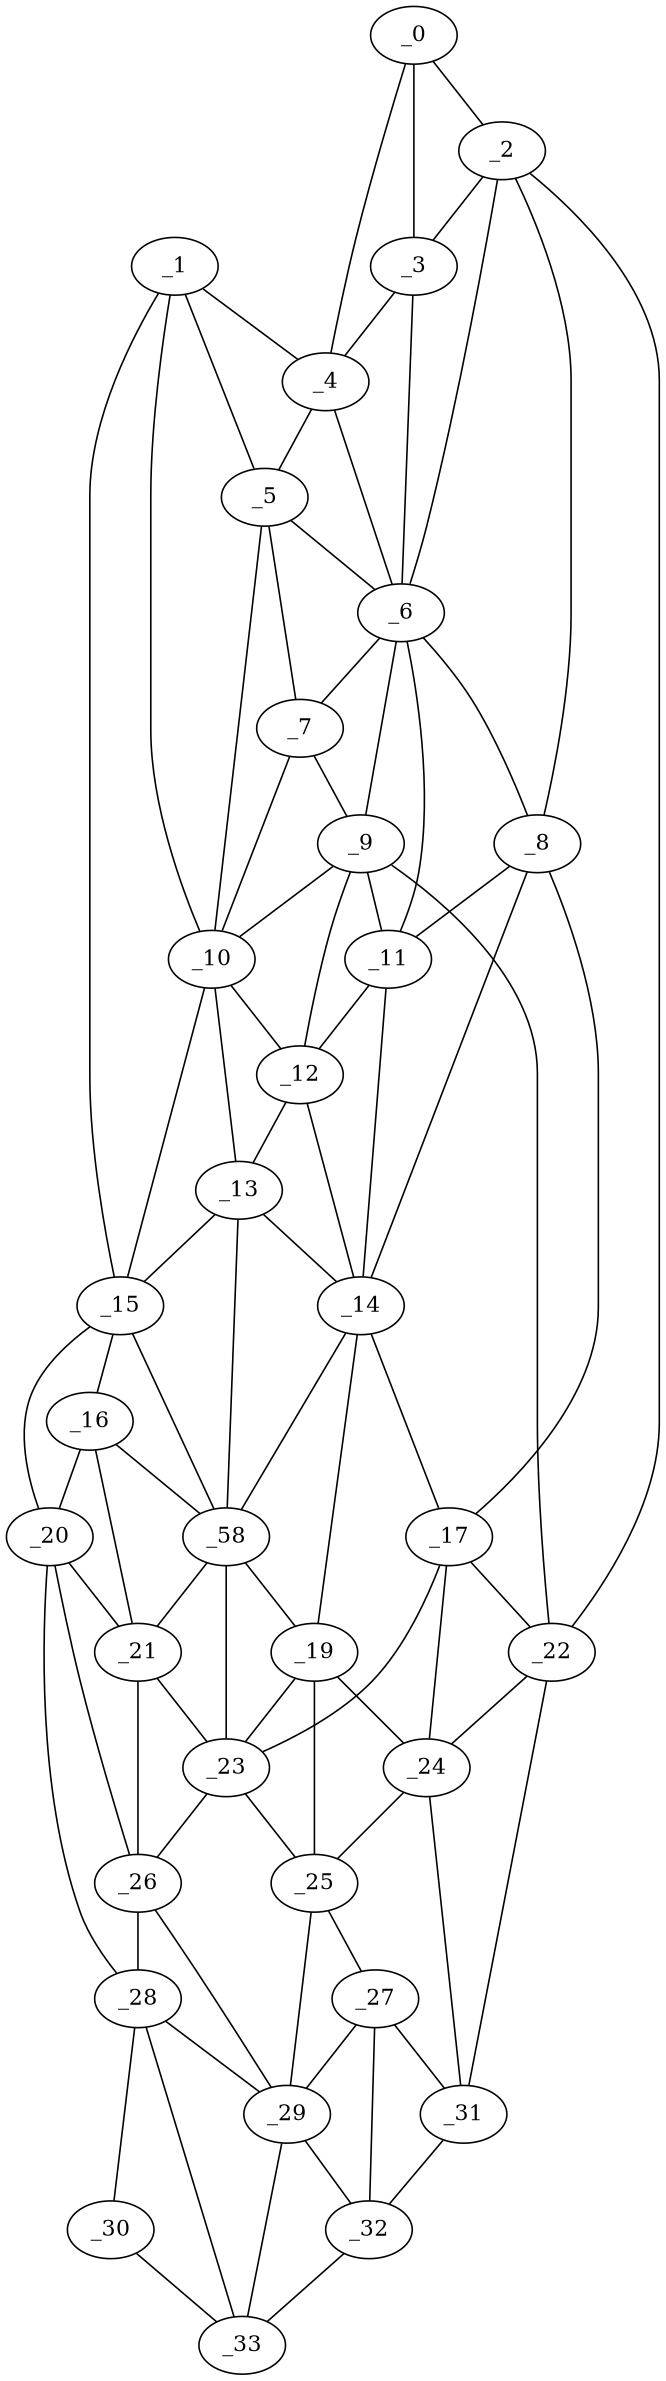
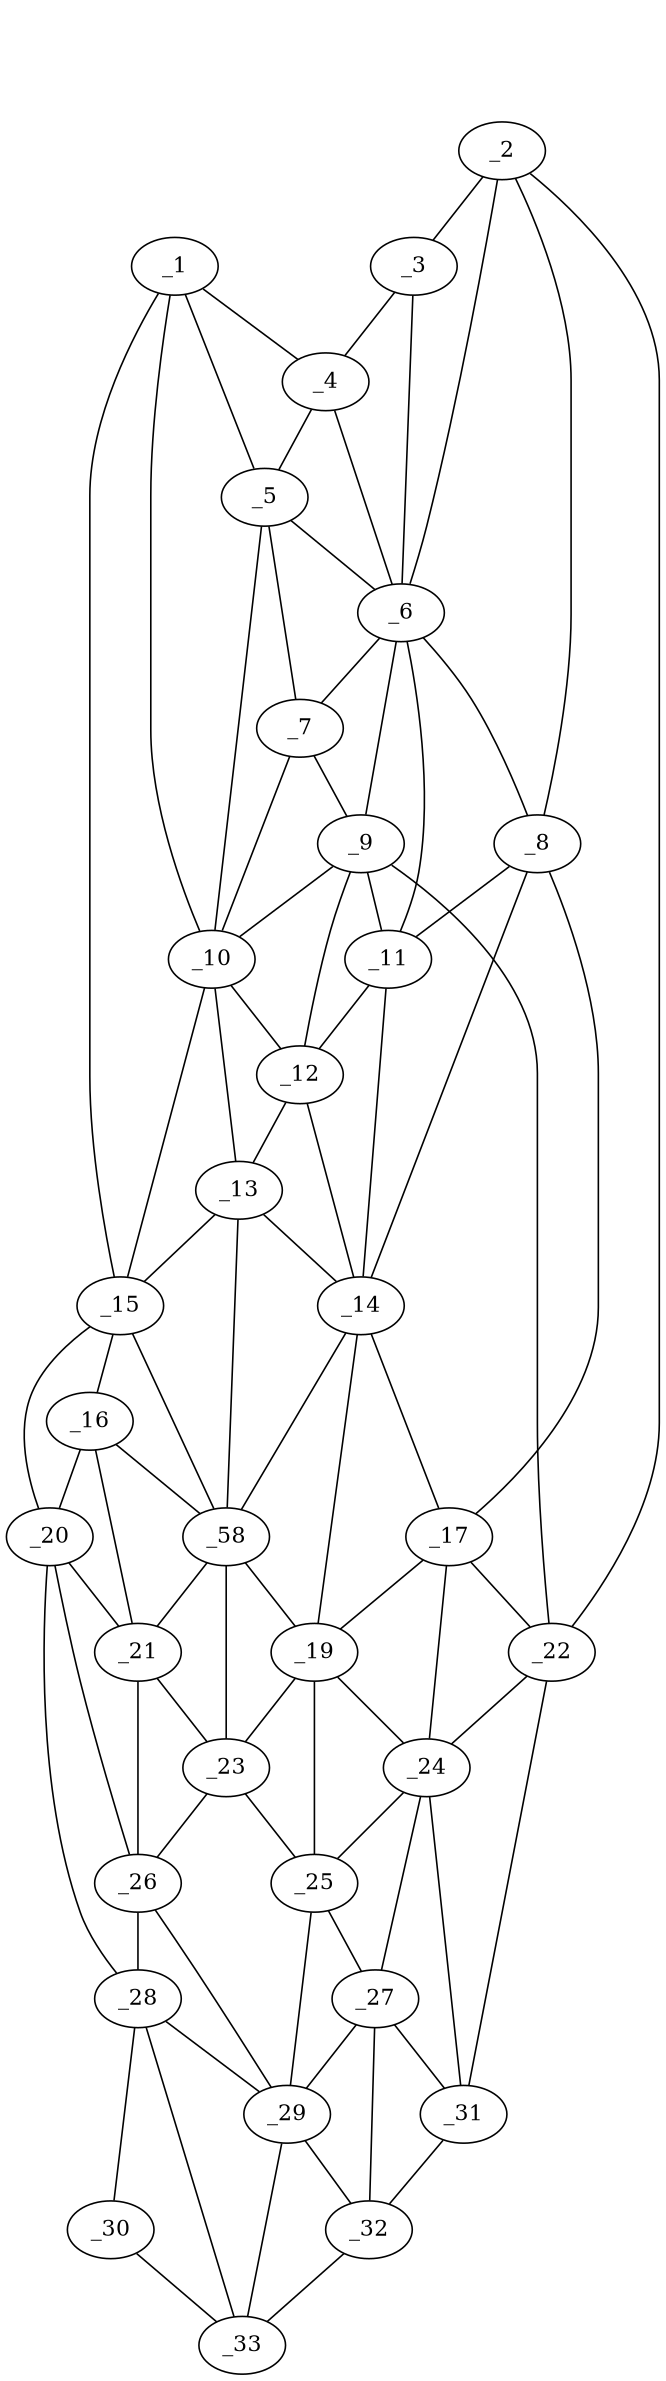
node "_0": removed
edge "_17" -- "_23": now "_17" -- "_19"
edge "_24" -- "_27": added
